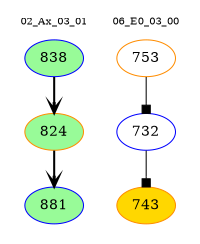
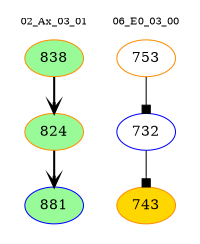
node "838": color blue -> darkorange
